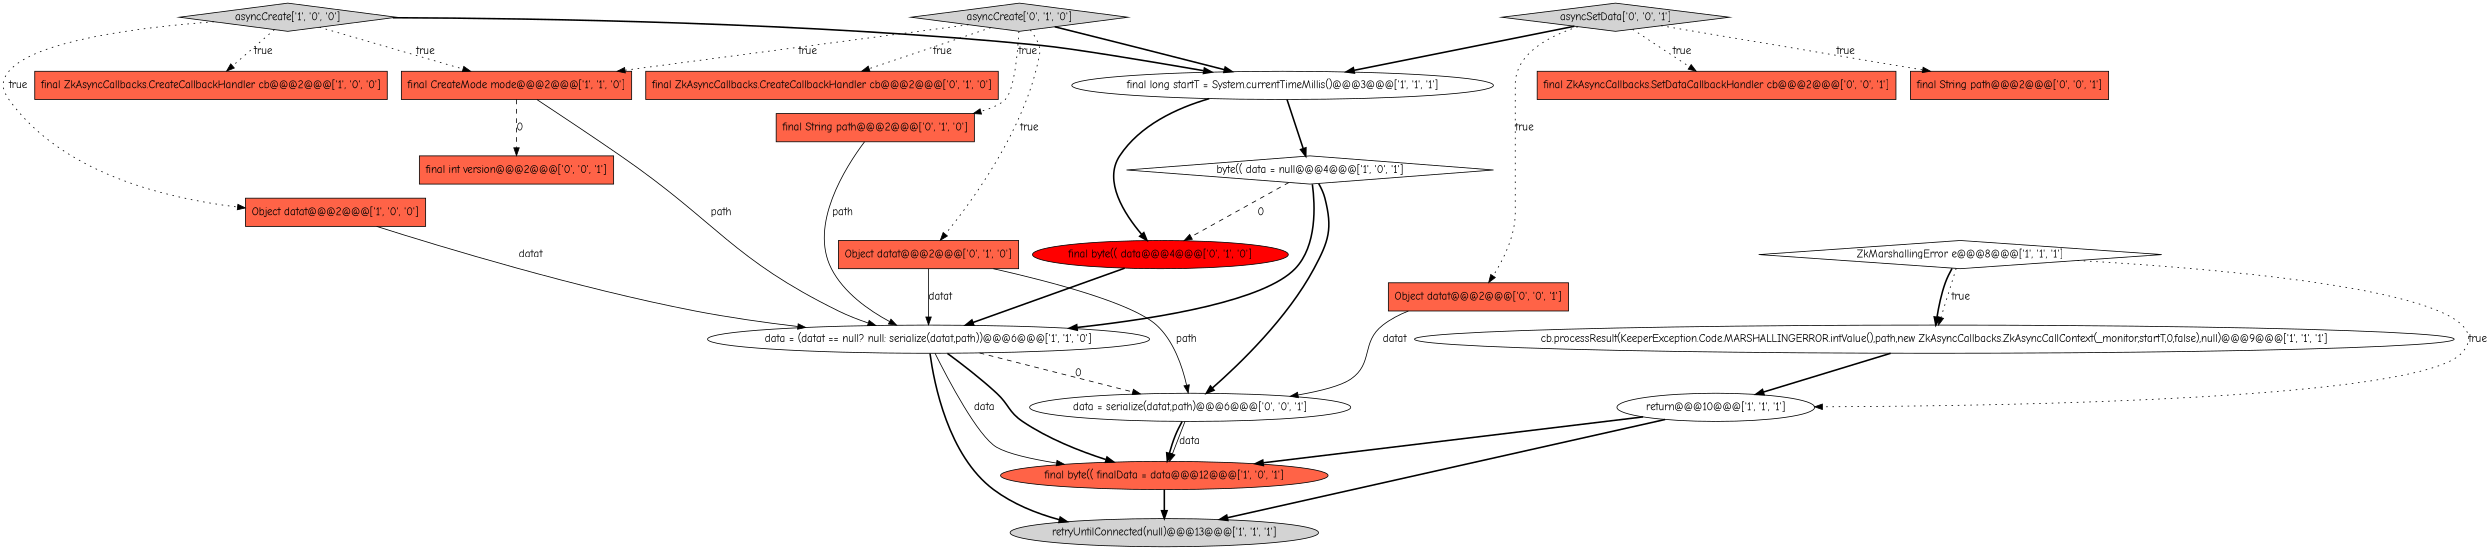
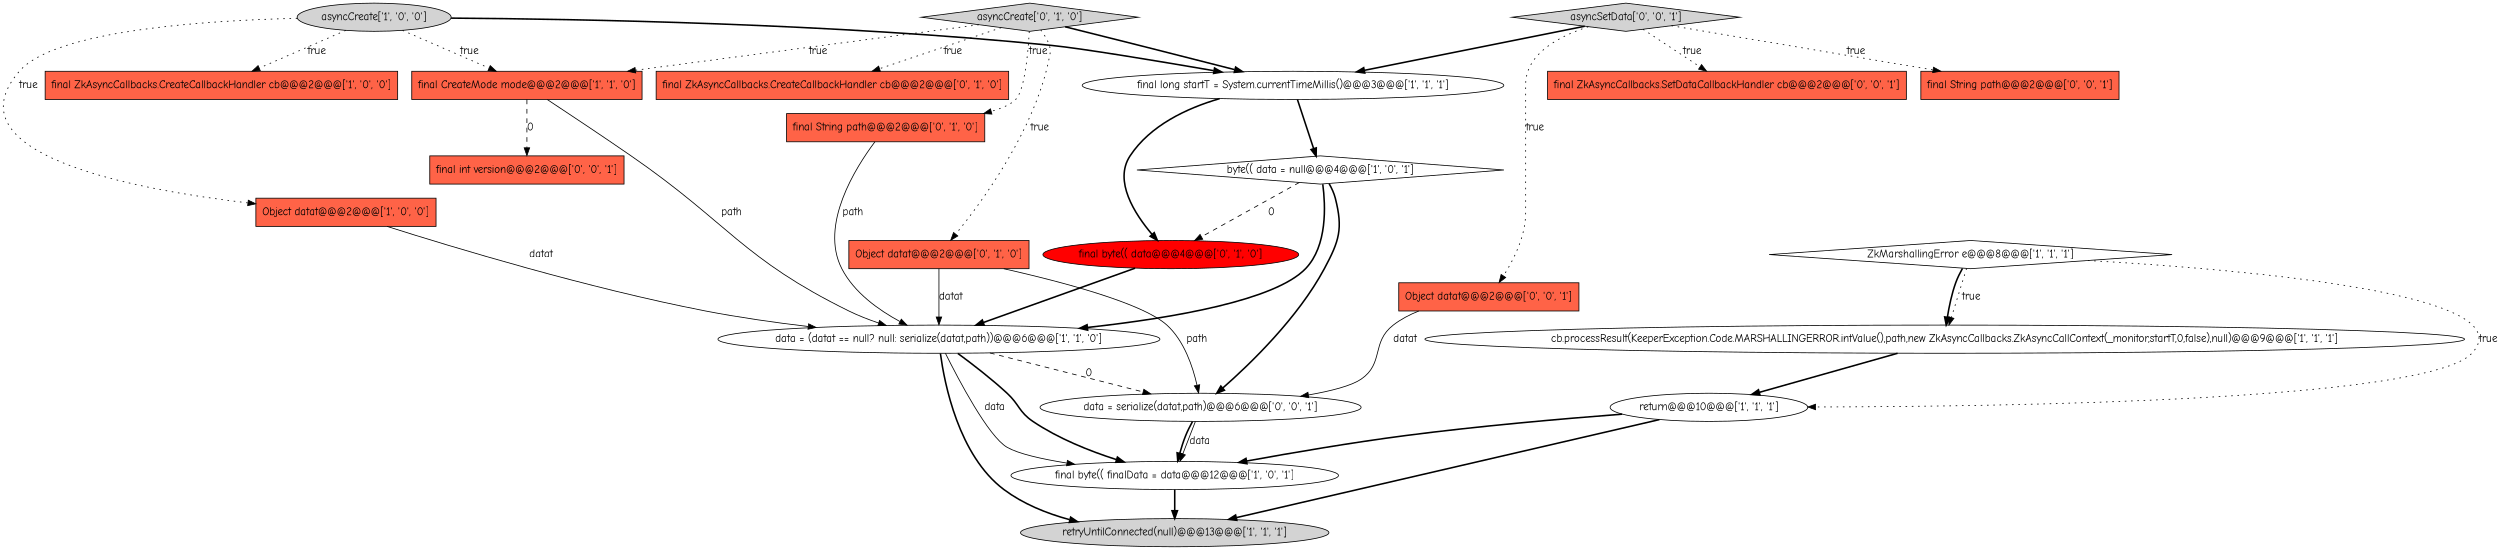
node "asyncCreate['1', '0', '0']": shape diamond -> ellipse
node "final byte(( finalData = data@@@12@@@['1', '0', '1']": fillcolor tomato -> white
